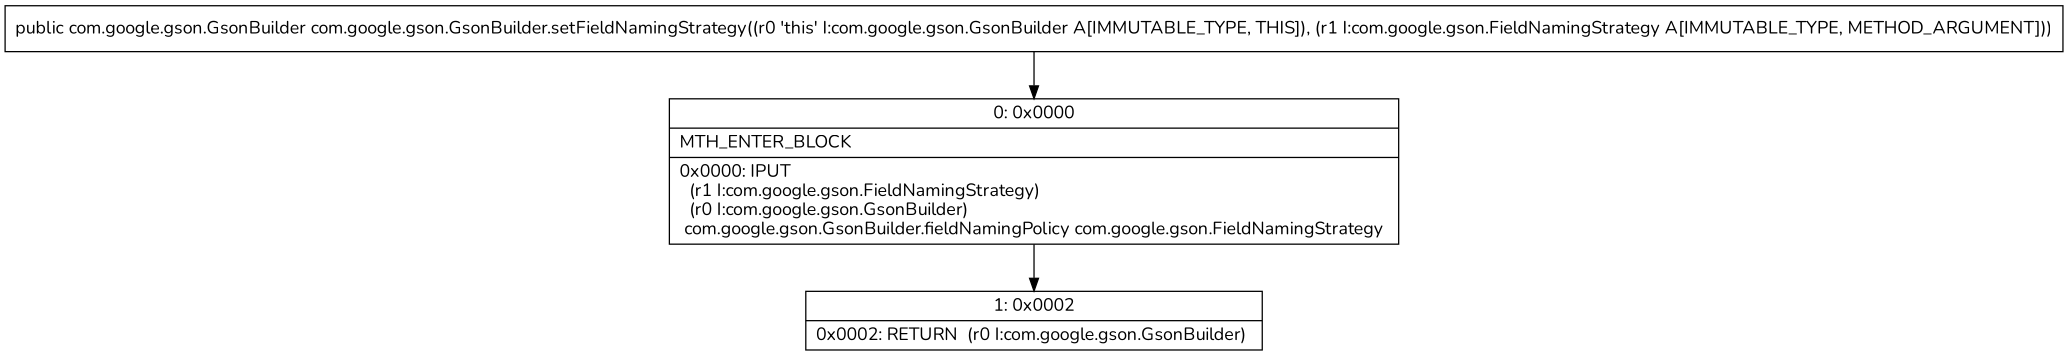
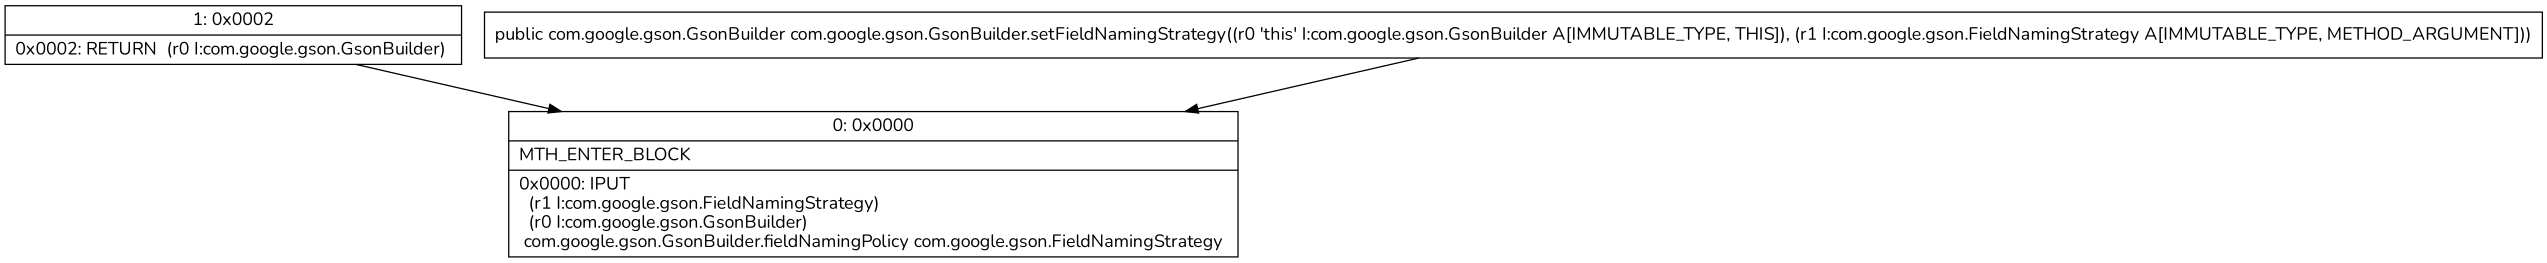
edge "0: 0x0000" -> "1: 0x0002": reversed
